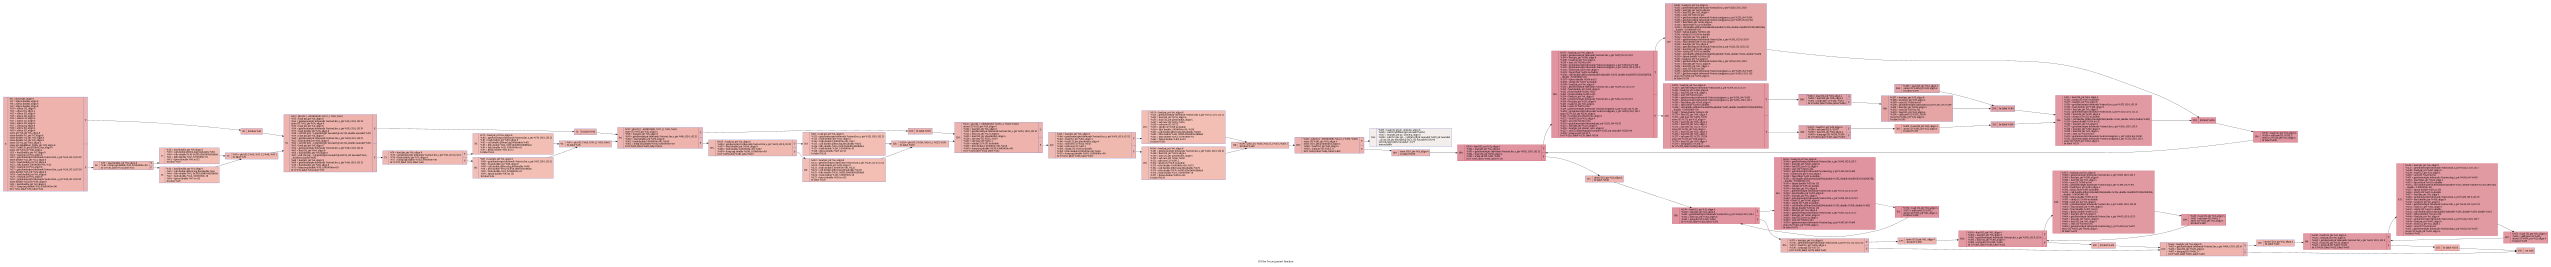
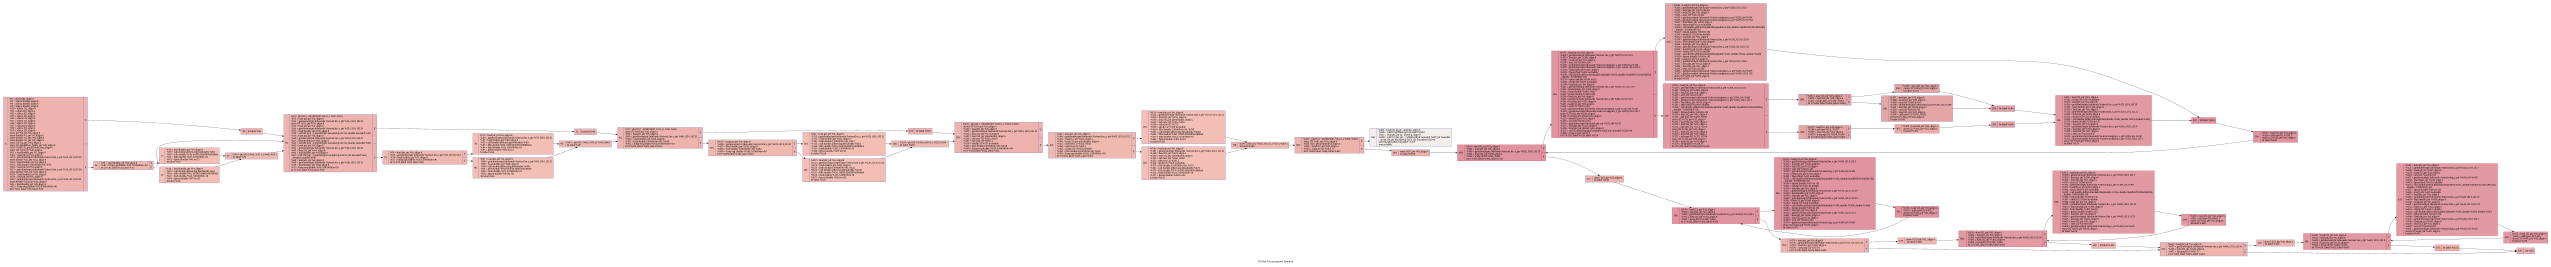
edge "280:" -> "284:": added
edge "34:" -> "43:": now "34:" -> "51:"
